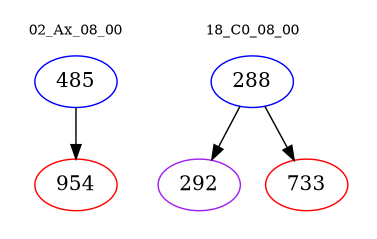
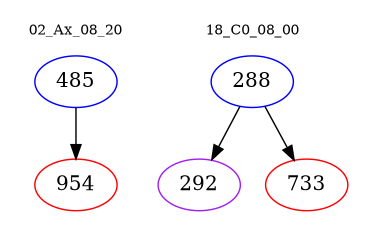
cluster "02_Ax_08_00": label "02_Ax_08_00" -> "02_Ax_08_20"
